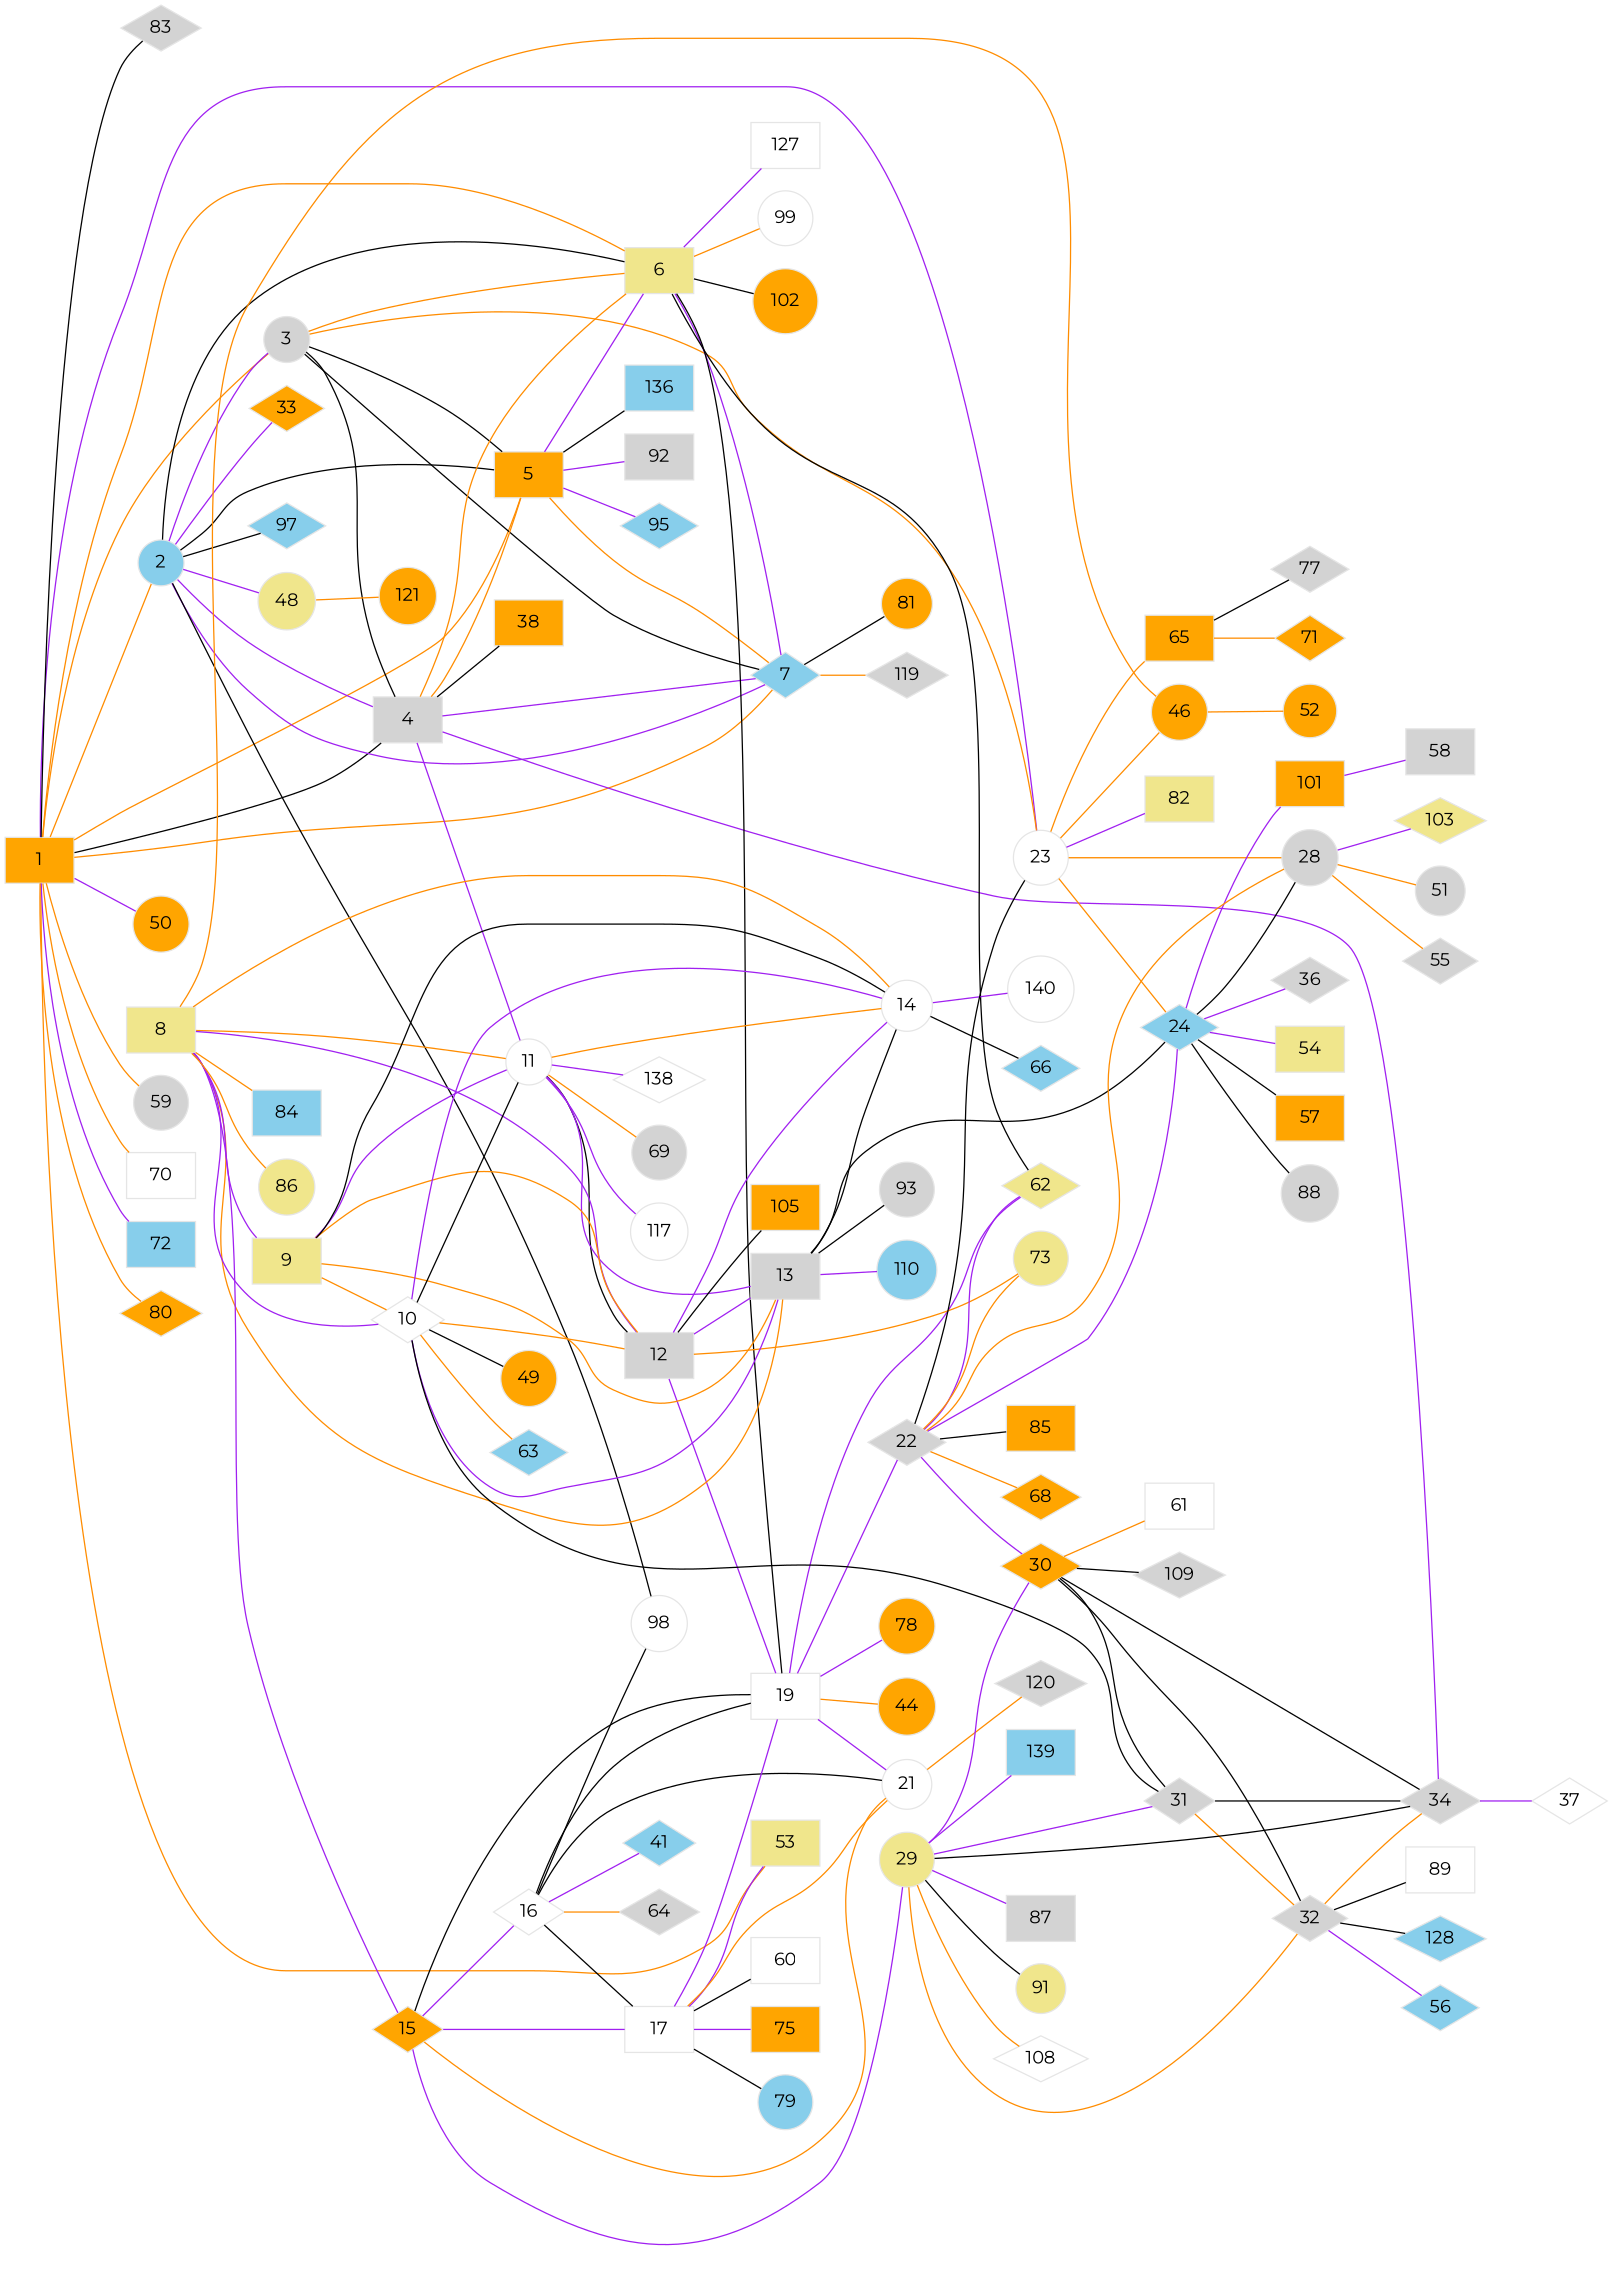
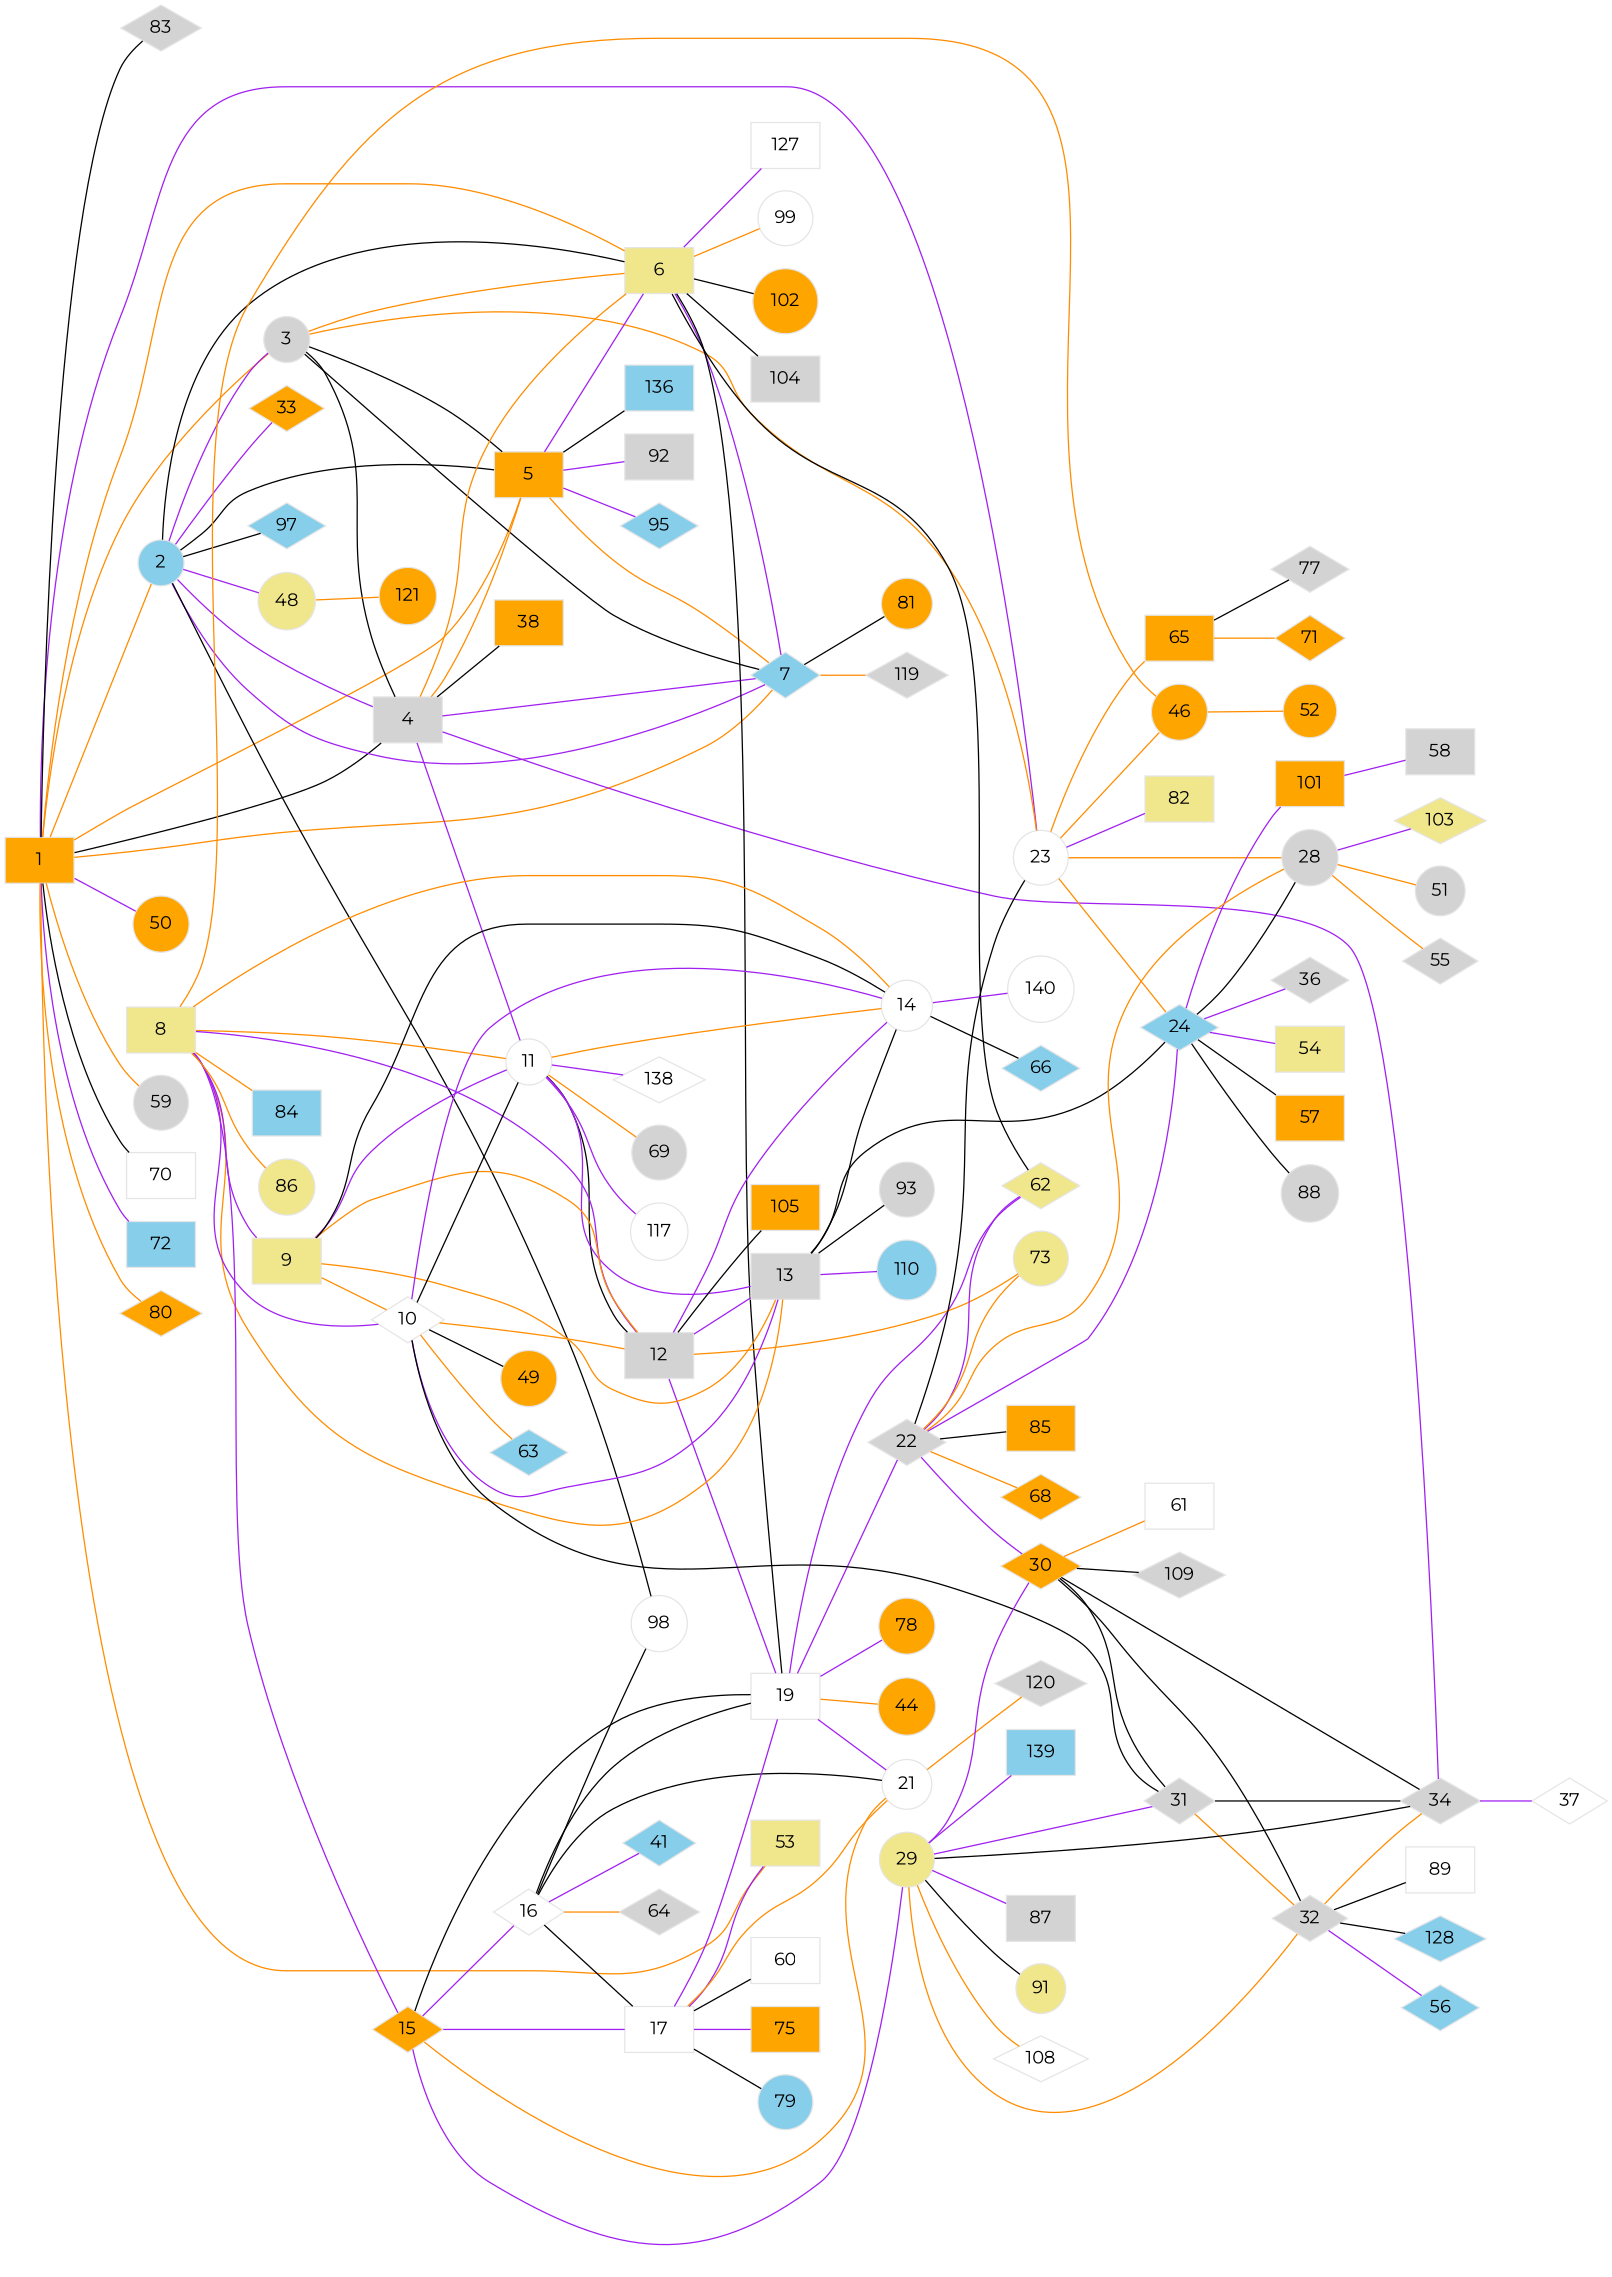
node "104": added
edge "1" -- "70": color darkorange -> black
